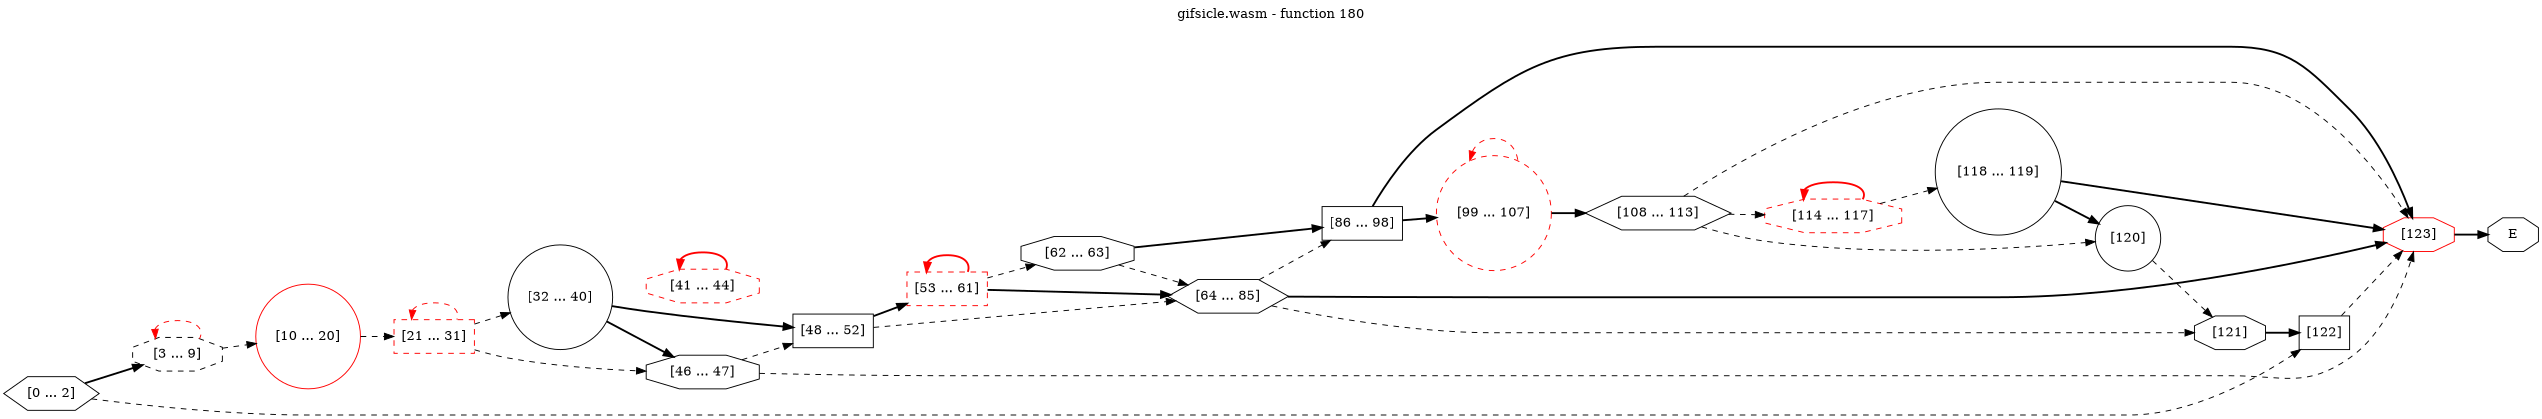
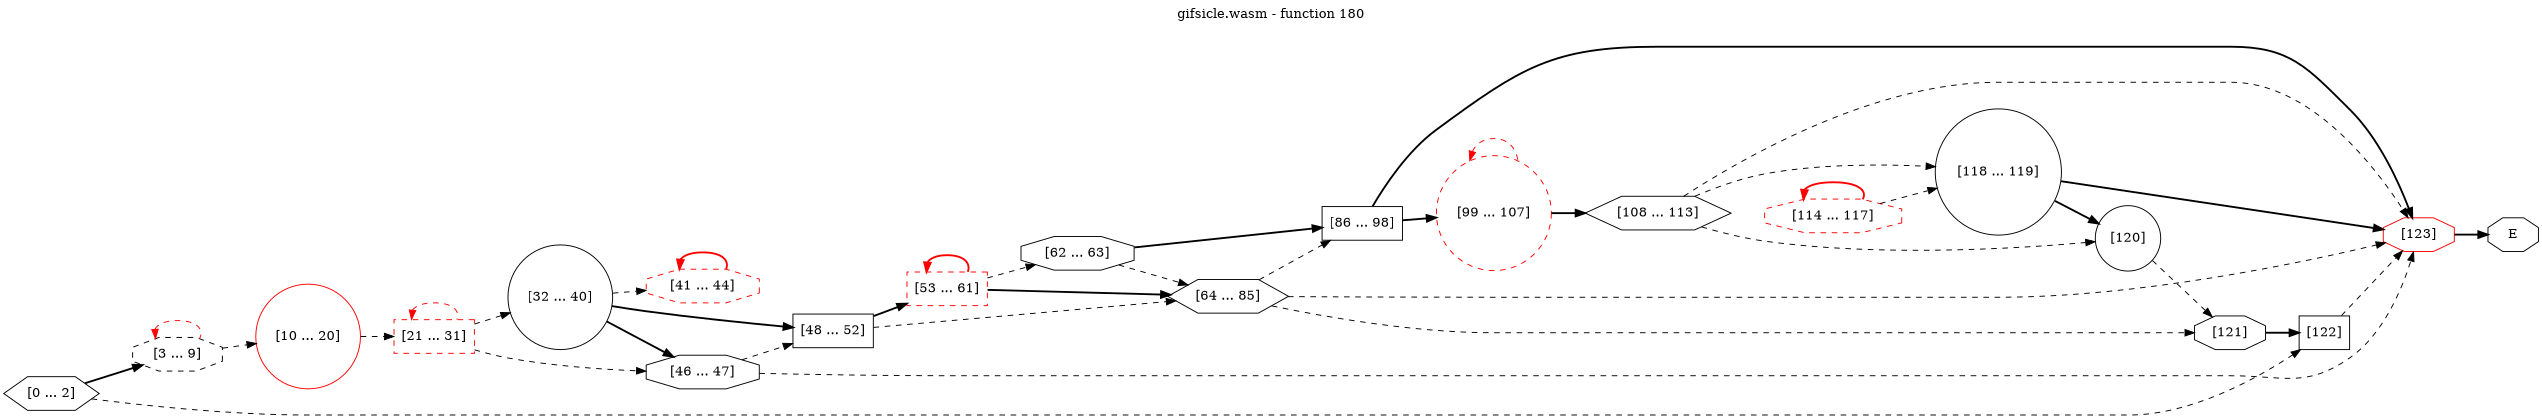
edge "[108 ... 113]" -> "[114 ... 117]": now "[108 ... 113]" -> "[118 ... 119]"
edge "[32 ... 40]" -> "[41 ... 44]": added
edge "[64 ... 85]" -> "[123]": style bold -> dashed
